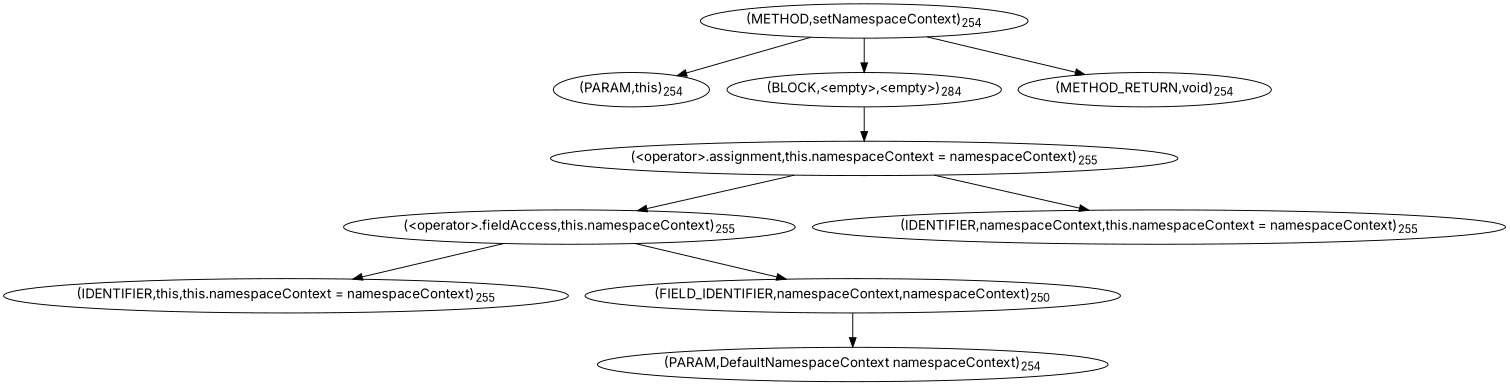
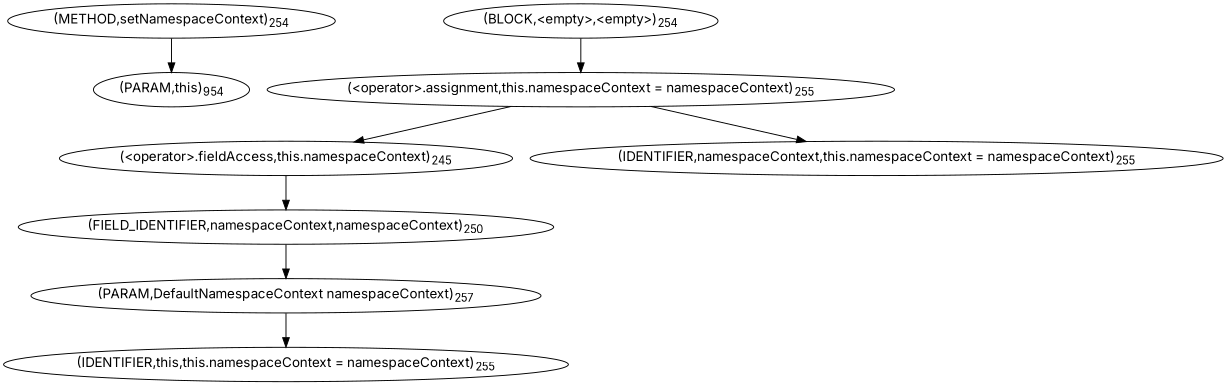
edge "(METHOD,setNamespaceContext)" -> "(BLOCK,<empty>,<empty>)": removed
node "(PARAM,this)": text "254" -> "954"
node "(BLOCK,<empty>,<empty>)": text "284" -> "254"
node "(METHOD_RETURN,void)": removed
node "(<operator>.fieldAccess,this.namespaceContext)": text "255" -> "245"
edge "(<operator>.fieldAccess,this.namespaceContext)" -> "(IDENTIFIER,this,this.namespaceContext = namespaceContext)": now "(PARAM,DefaultNamespaceContext namespaceContext)" -> "(IDENTIFIER,this,this.namespaceContext = namespaceContext)"
node "(PARAM,DefaultNamespaceContext namespaceContext)": text "254" -> "257"
